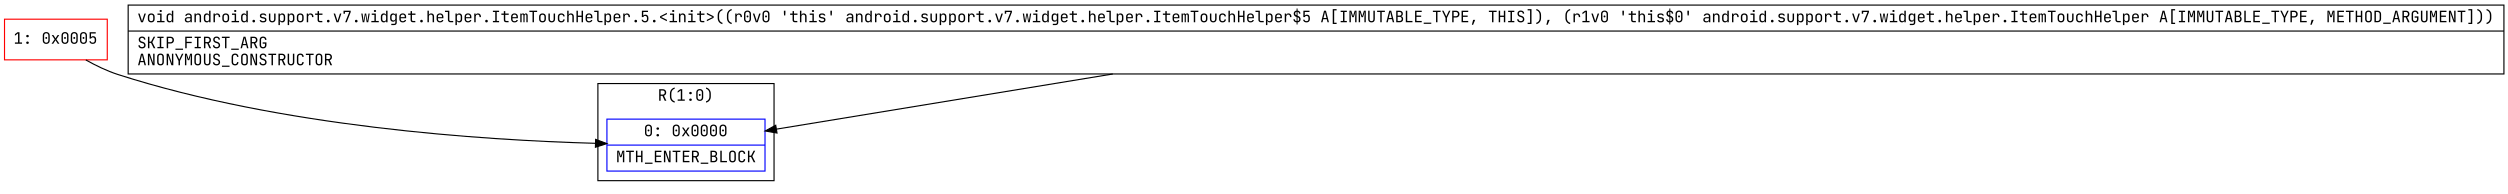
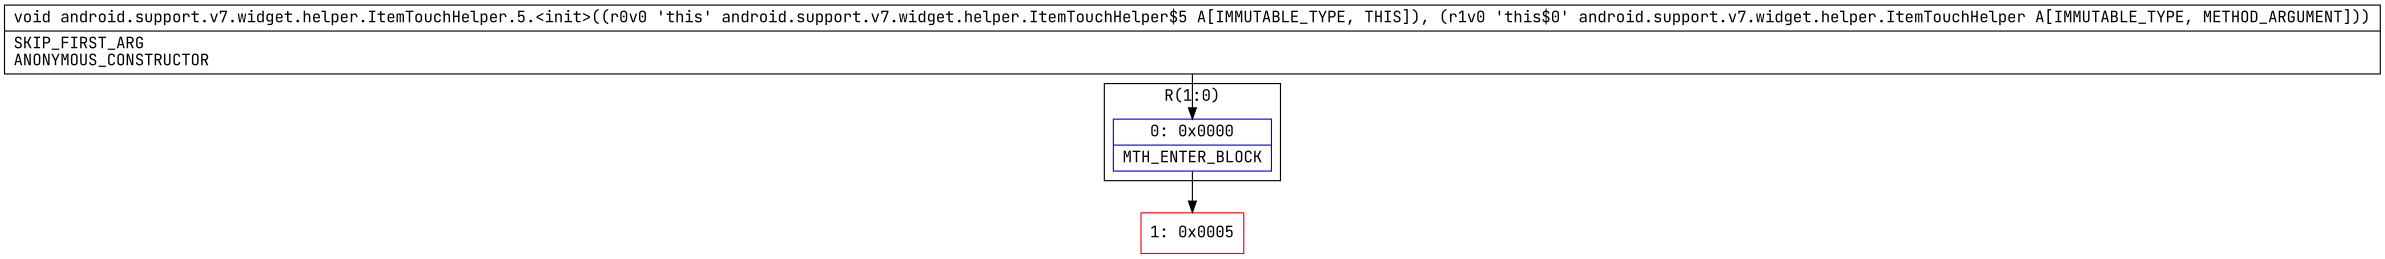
edge "1: 0x0005" -> "0: 0x0000": reversed
